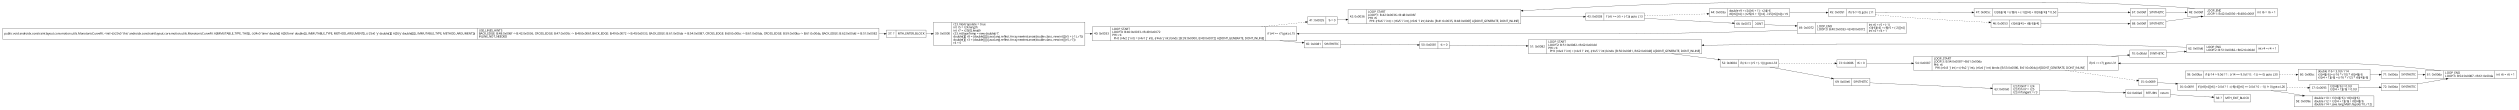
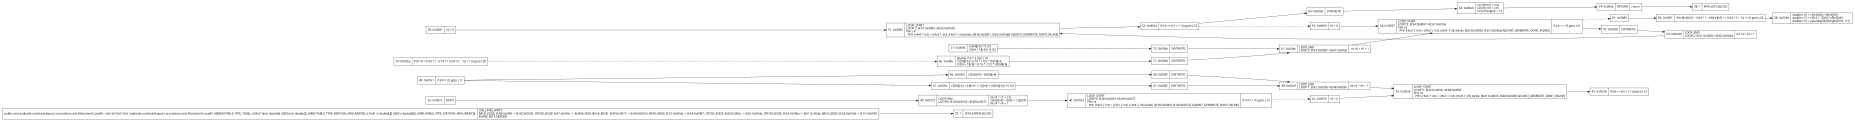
node "44: 0x003a": removed
edge "45: 0x0051" -> "46: 0x0053": style dashed -> solid
edge "43: 0x0038" -> "66: 0x0072": removed
node "39: 0x0000": removed
node "65: 0x0081": removed
edge "56: 0x0091" -> "57: 0x0093": removed
